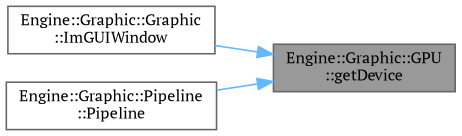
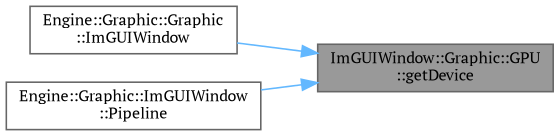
node "Engine::Graphic::GPU ::getDevice": label "Engine::Graphic::GPU ::getDevice" -> "ImGUIWindow::Graphic::GPU ::getDevice"
node "Engine::Graphic::Pipeline ::Pipeline": label "Engine::Graphic::Pipeline ::Pipeline" -> "Engine::Graphic::ImGUIWindow ::Pipeline"
